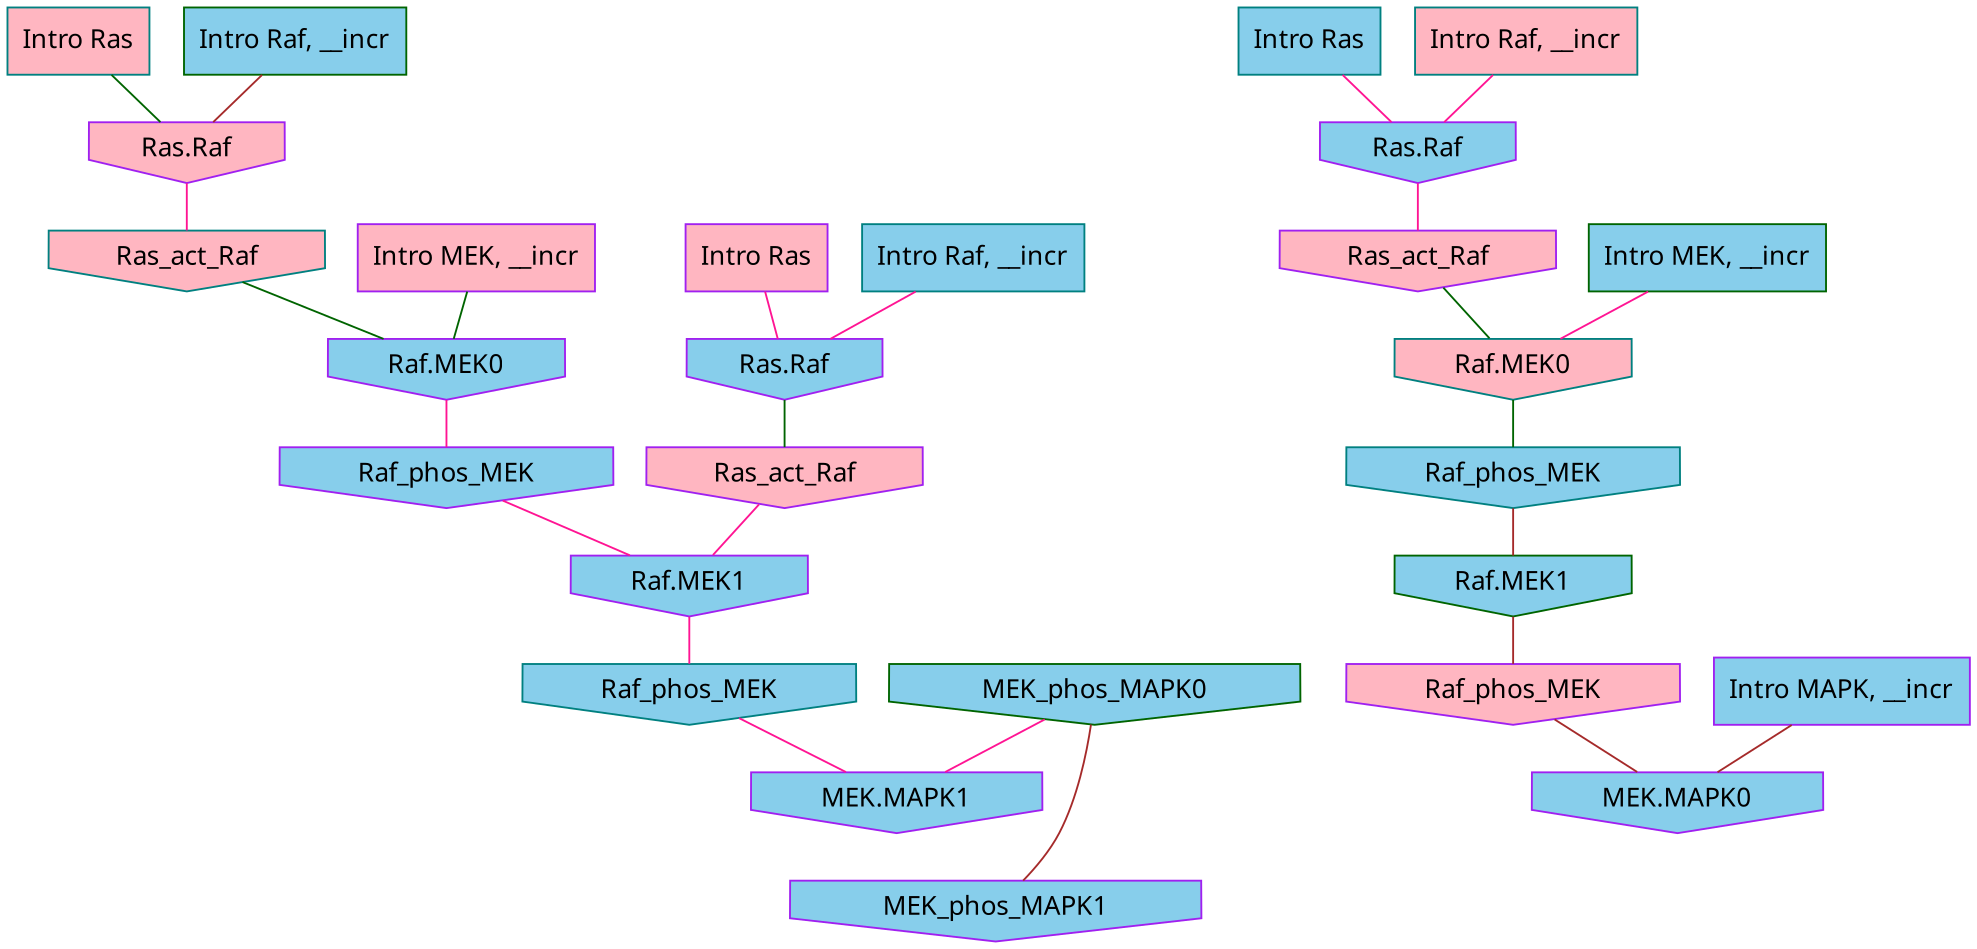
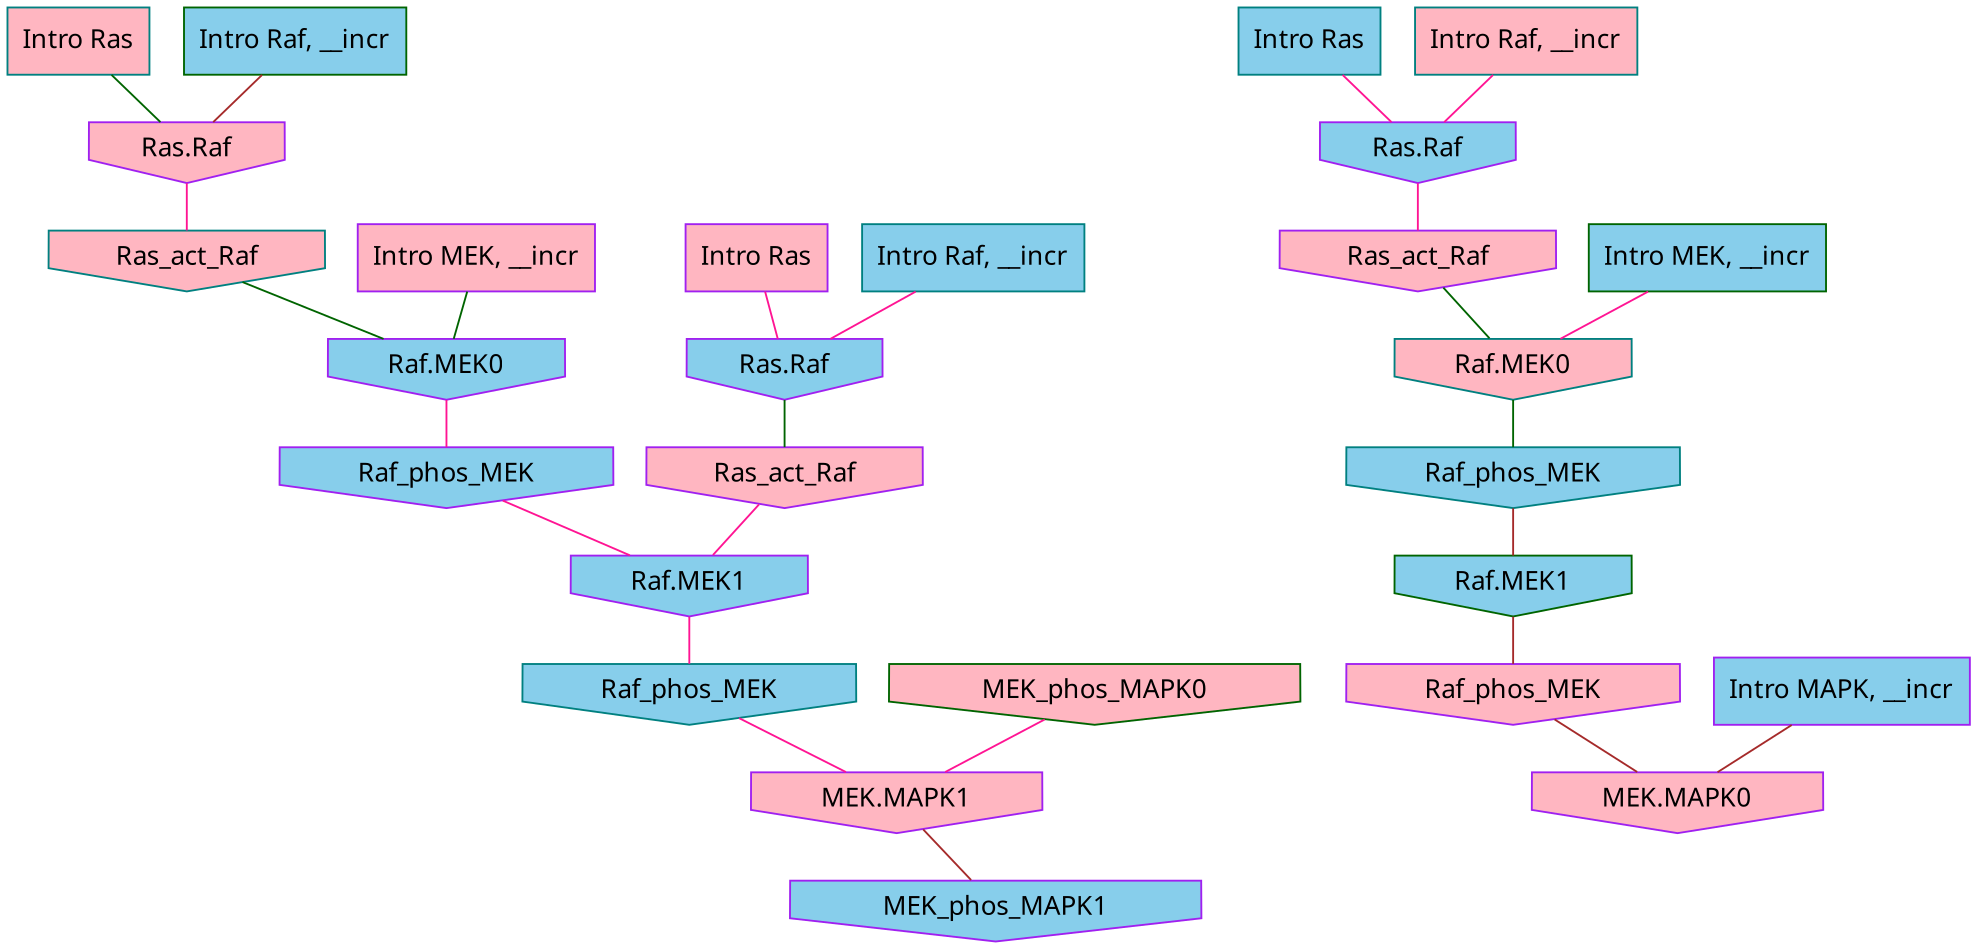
node "MEK_phos_MAPK0": fillcolor skyblue -> lightpink
node "MEK.MAPK1": fillcolor skyblue -> lightpink
node "MEK.MAPK0": fillcolor skyblue -> lightpink
edge "MEK_phos_MAPK0" -- "MEK_phos_MAPK1": now "MEK.MAPK1" -- "MEK_phos_MAPK1"
